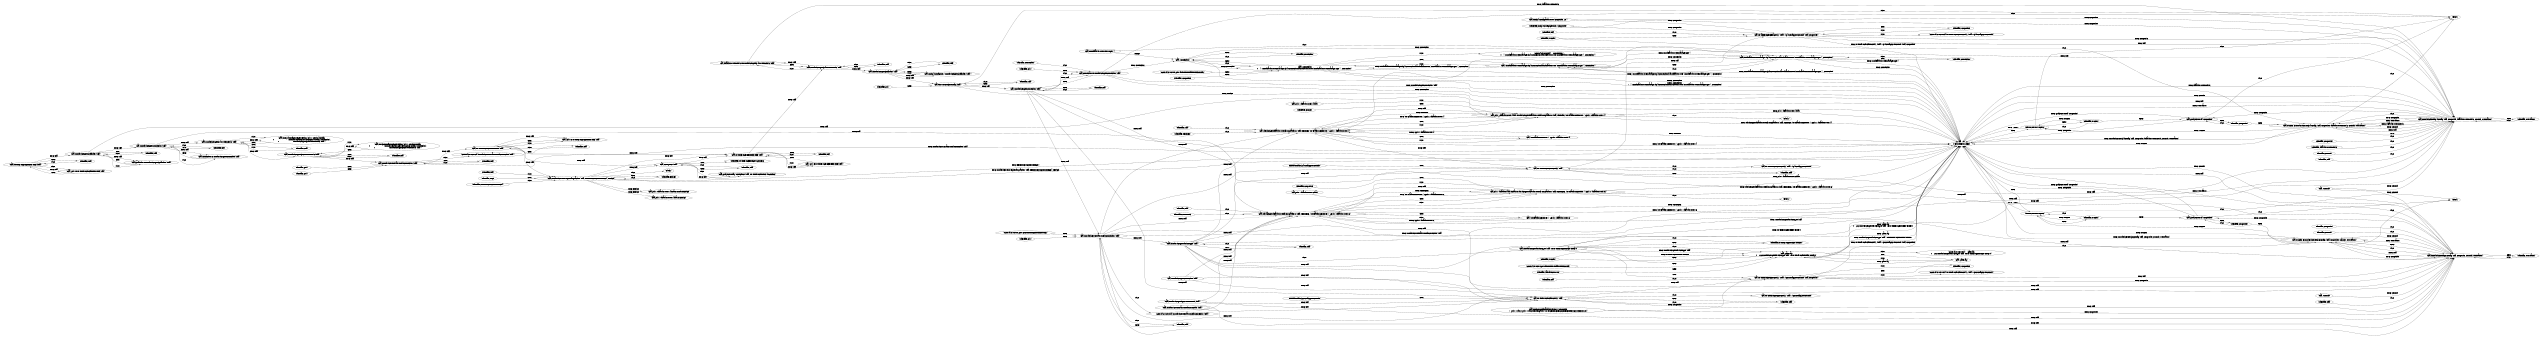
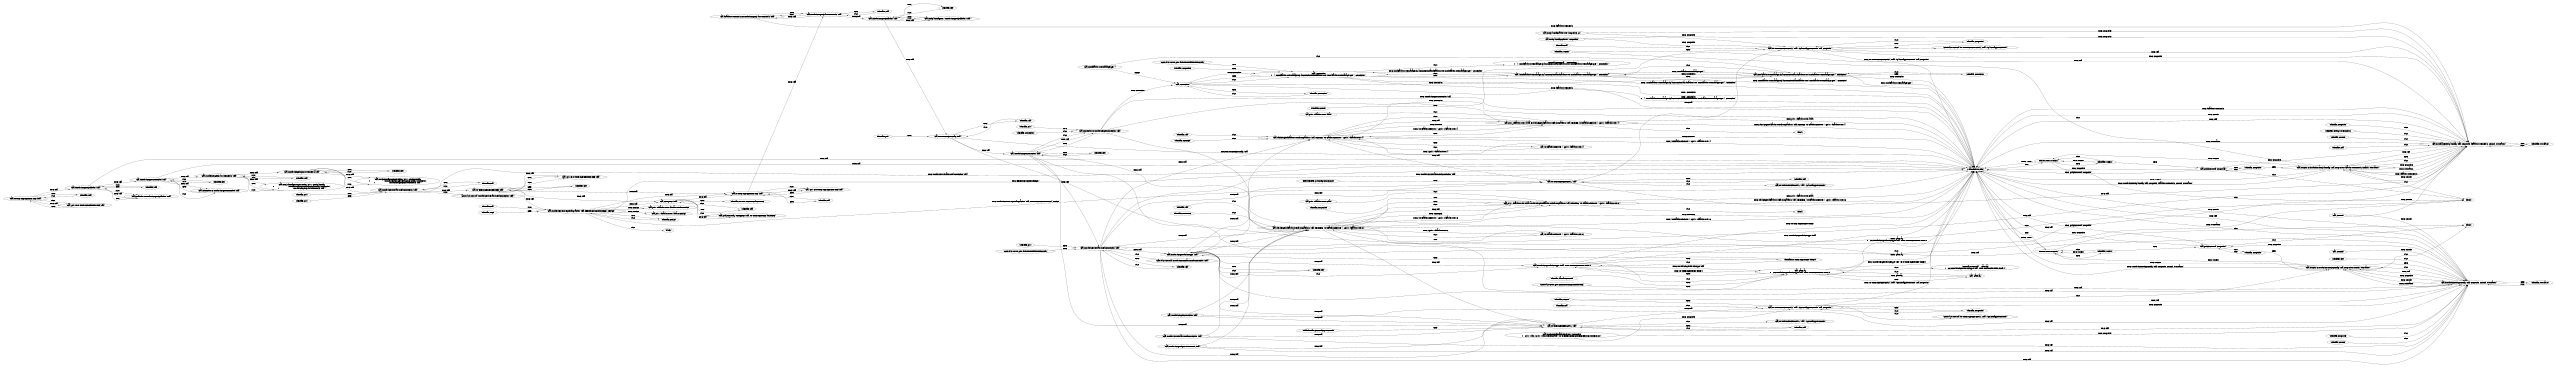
node "(Identifier,nm_ip4_config_get_mss (composite))": label "(Identifier,nm_ip4_config_get_mss (composite))" -> "(Call,nm_ip4_config_get_mss (composite))"
node "(Call,nm_default_route_return_get ())": label "(Call,nm_default_route_return_get ())" -> "(Call,nm_default_route_manager_get ())"
edge "(Call,!connection)" -> "(MethodReturn,RET)": label "DDG: connection" -> "DDG: default_route_metric"
edge "(Call,ensure_con_ipx_config (self))" -> "(MethodReturn,RET)": label "DDG: FALSE" -> "DDG: ensure_con_ipx_config (self)"
node "(Identifier,default_route_metric)": label "(Identifier,default_route_metric)" -> "(Identifier,setting_route_metric)"
node "(FieldIdentifier,ip4_config_pre_commit)": label "(FieldIdentifier,ip4_config_pre_commit)" -> "(FieldIdentifier,ip4_config_con_commit)"
node "(Identifier,PENDING_ACTION_DHCP4)": removed
edge "(Identifier,NM_DEVICE_TYPE_MODEM)" -> "(Call,nm_device_get_device_type (self))": added, label "CFG:"
